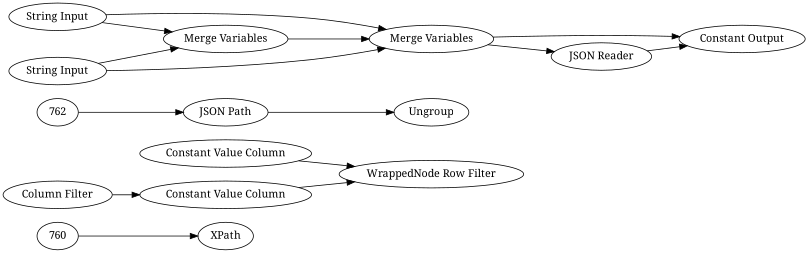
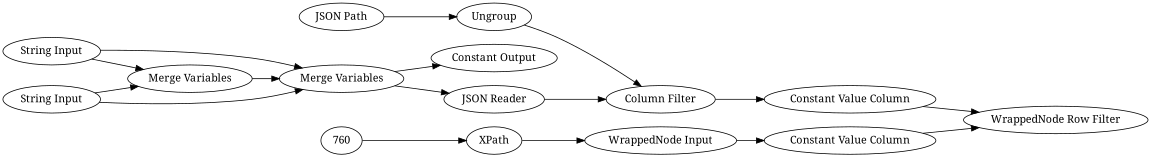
edge "JSON Reader" -> "Constant Output": now "JSON Reader" -> "Column Filter"
edge "Ungroup" -> "Column Filter": added
node "762": removed
node "WrappedNode Input": added
